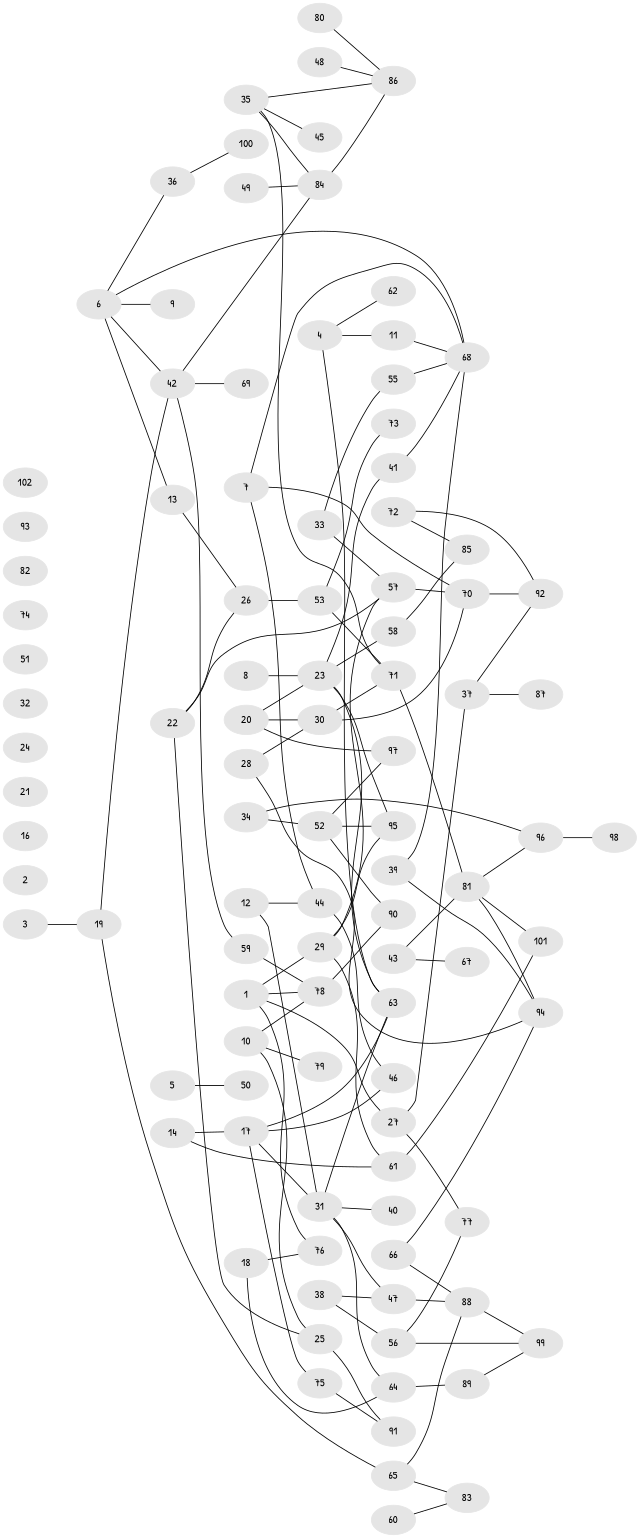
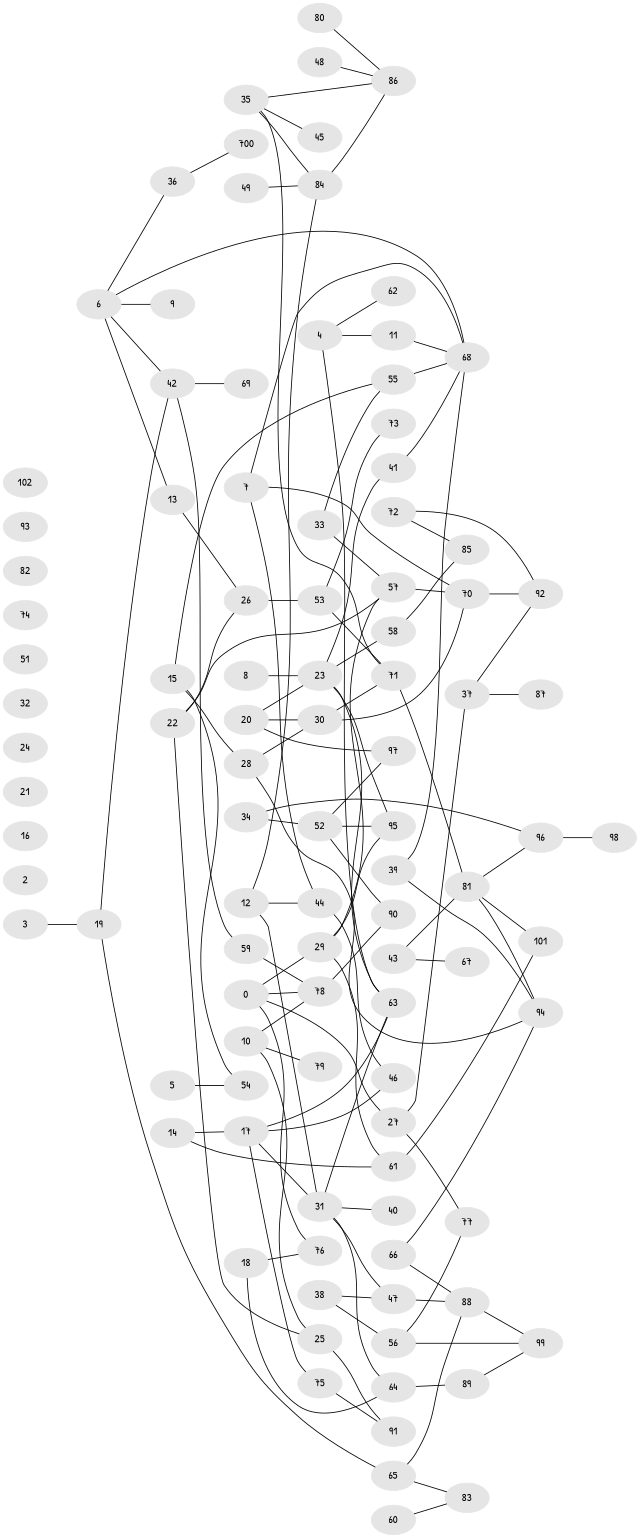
node "100": label "100" -> "700"
edge "84" -- "42": now "84" -- "12"
node "15": added
node "1": label "1" -> "0"
node "50": label "50" -> "54"
